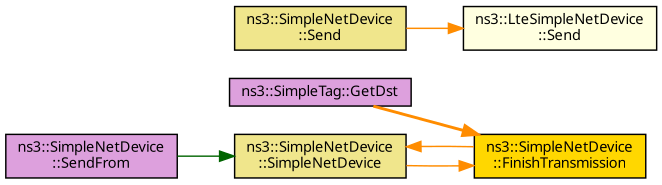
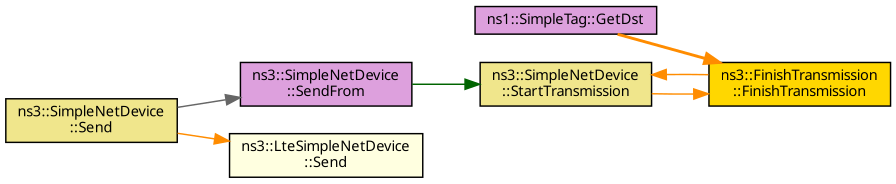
node "ns3::SimpleTag::GetDst": label "ns3::SimpleTag::GetDst" -> "ns1::SimpleTag::GetDst"
edge "ns3::SimpleNetDevice ::Send" -> "ns3::SimpleNetDevice ::SendFrom": added
node "ns3::SimpleNetDevice ::SimpleNetDevice": label "ns3::SimpleNetDevice ::SimpleNetDevice" -> "ns3::SimpleNetDevice ::StartTransmission"
node "ns3::SimpleNetDevice ::FinishTransmission": label "ns3::SimpleNetDevice ::FinishTransmission" -> "ns3::FinishTransmission ::FinishTransmission"
